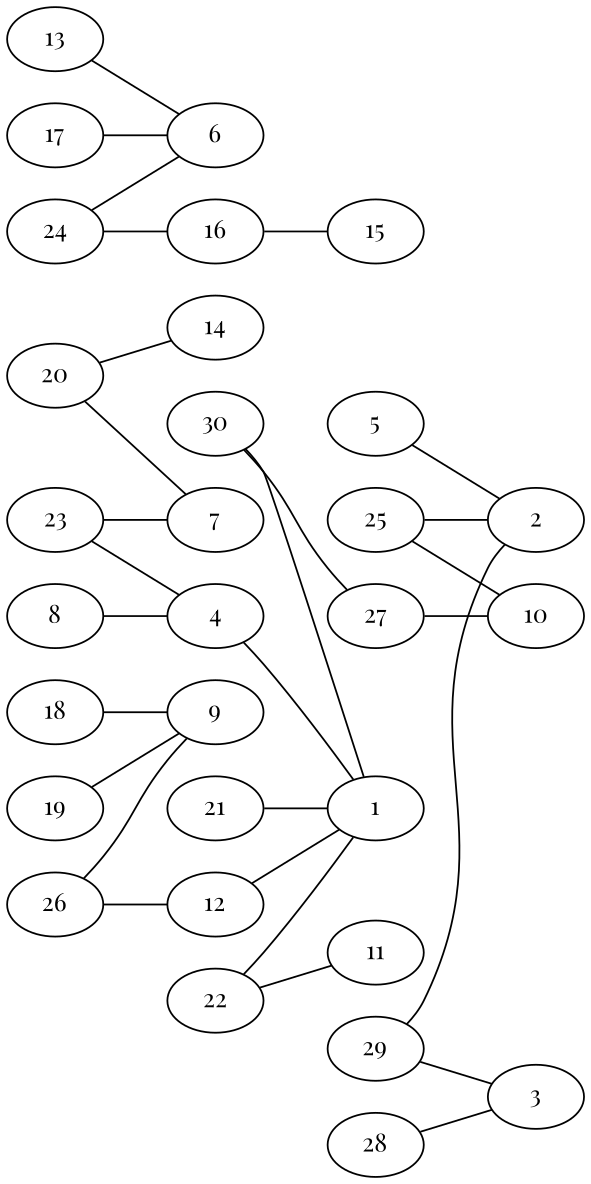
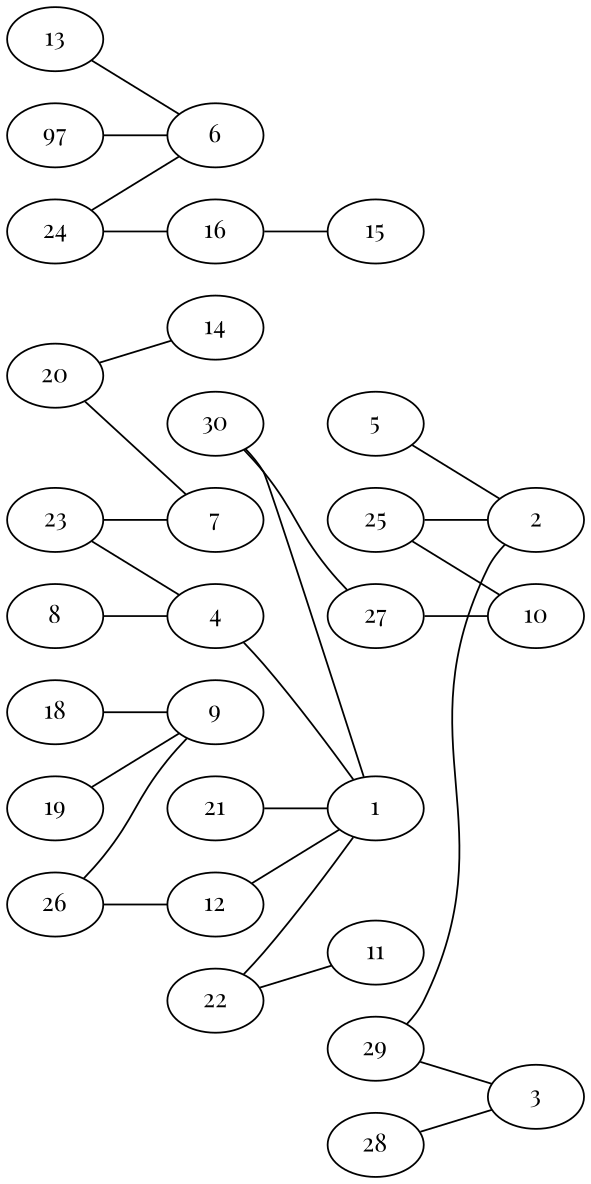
node "17": label "17" -> "97"
